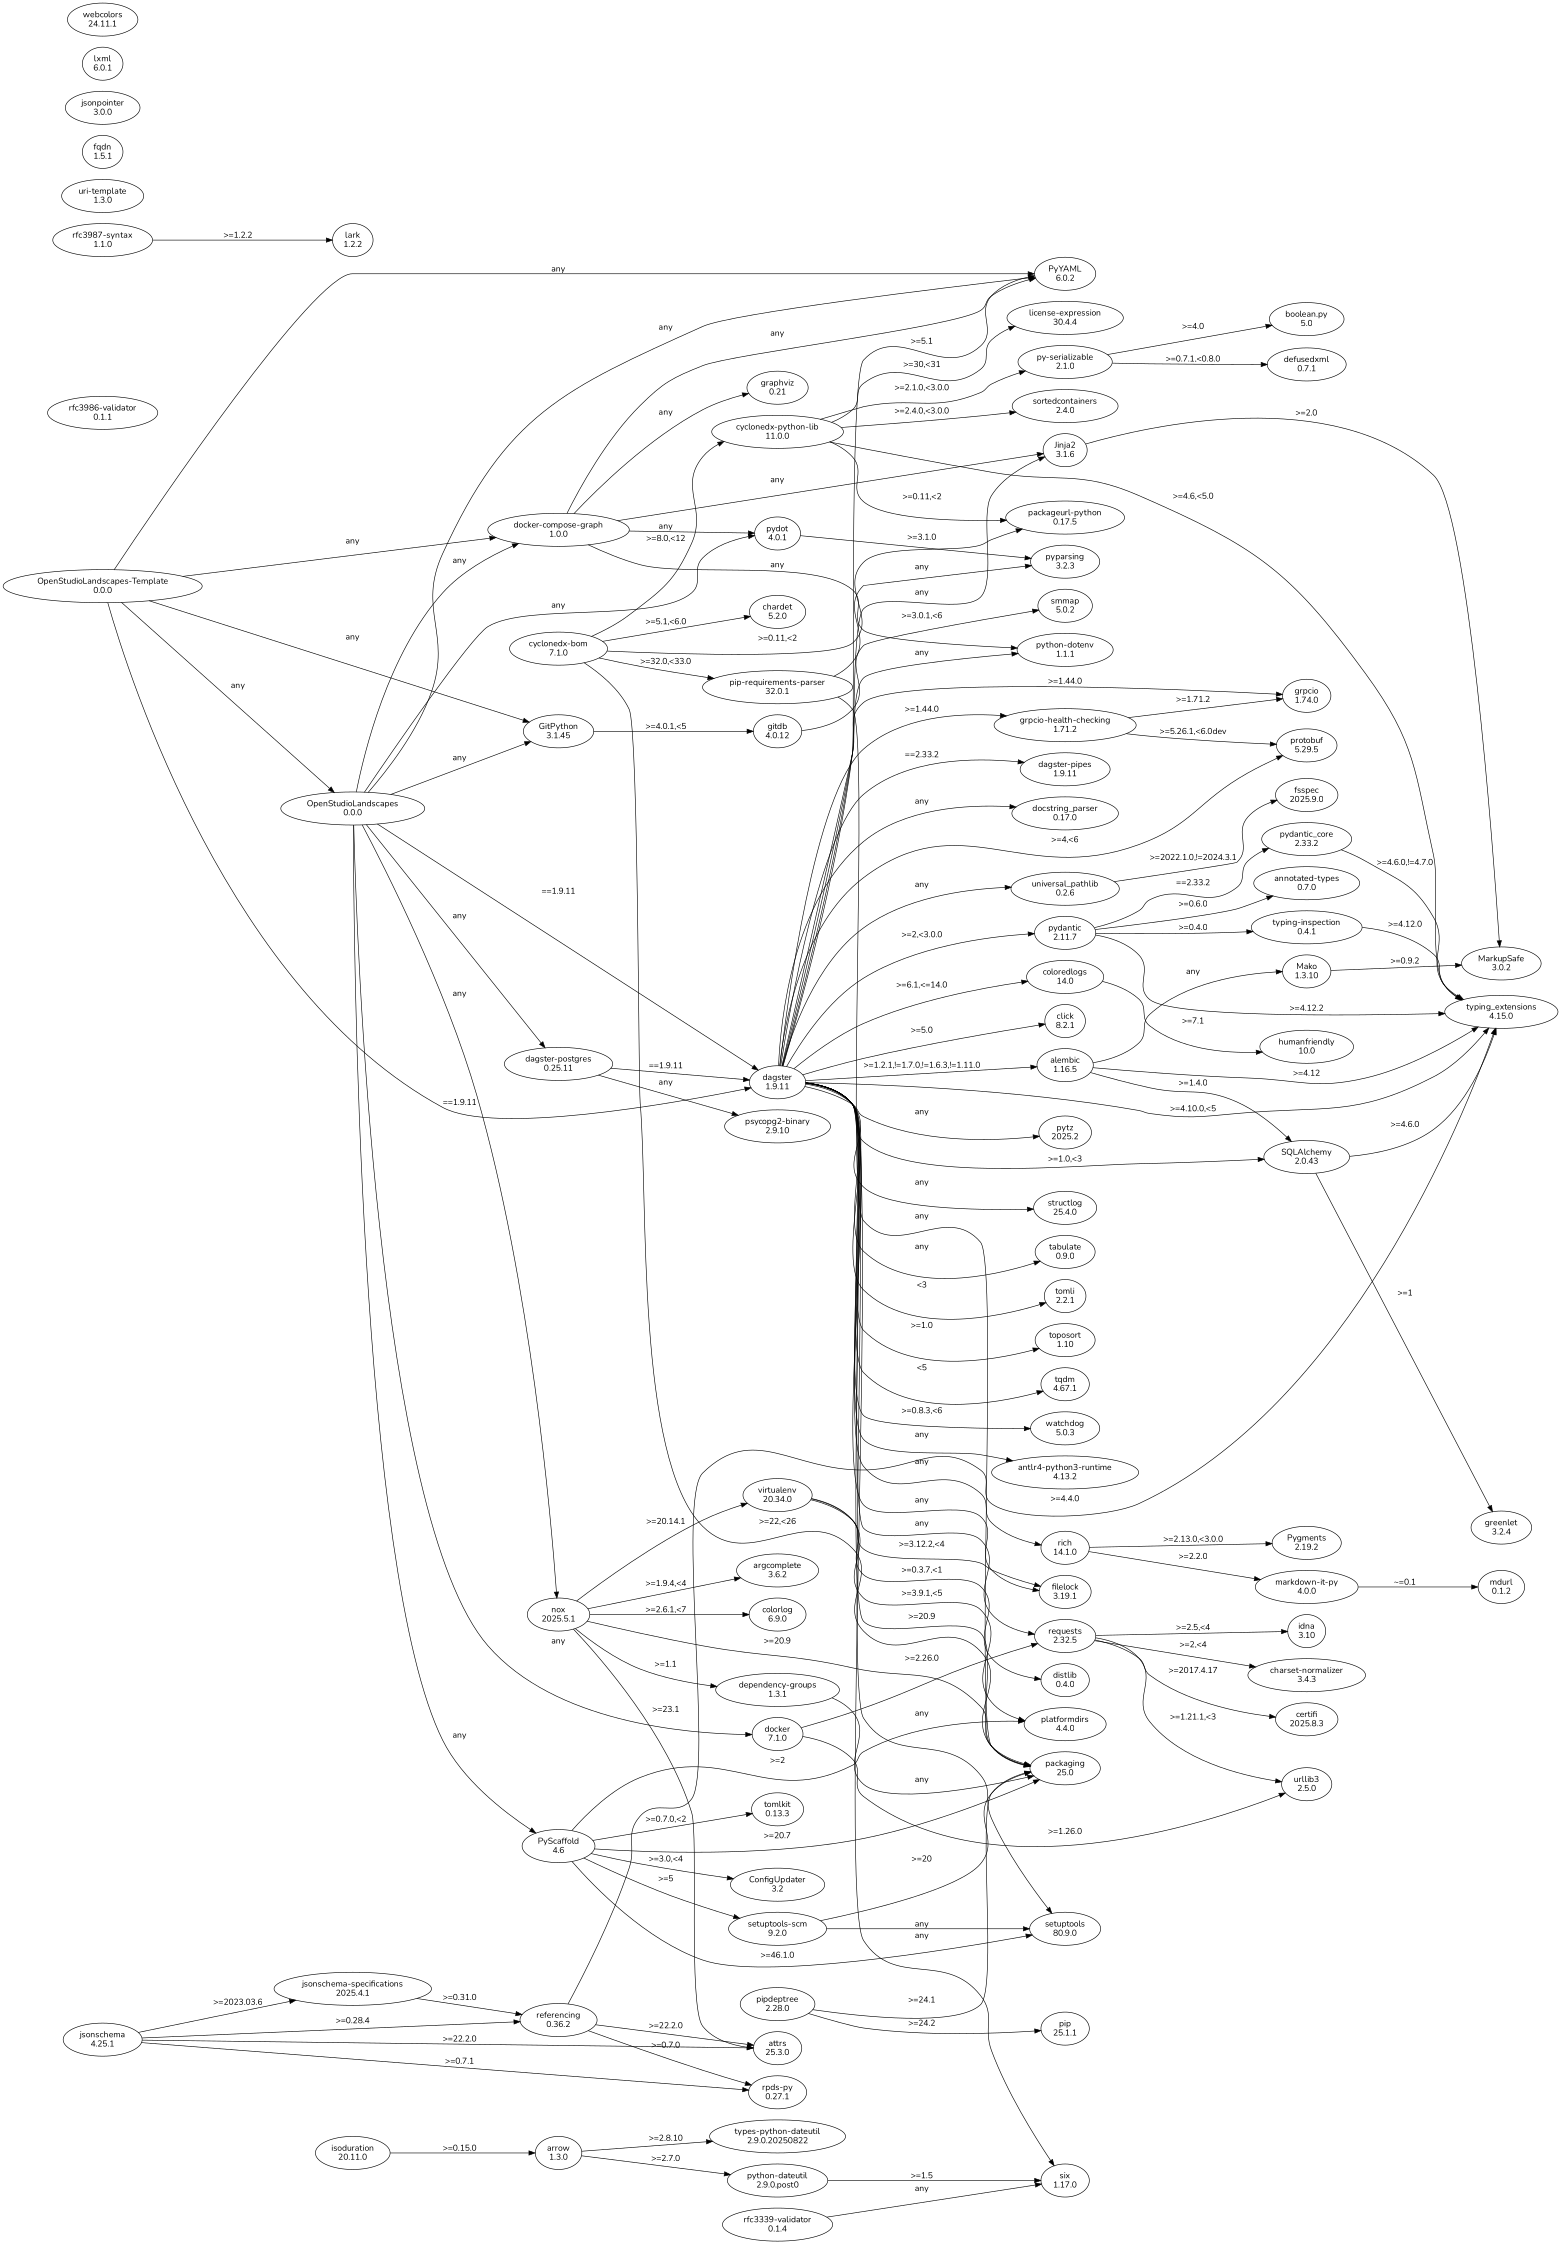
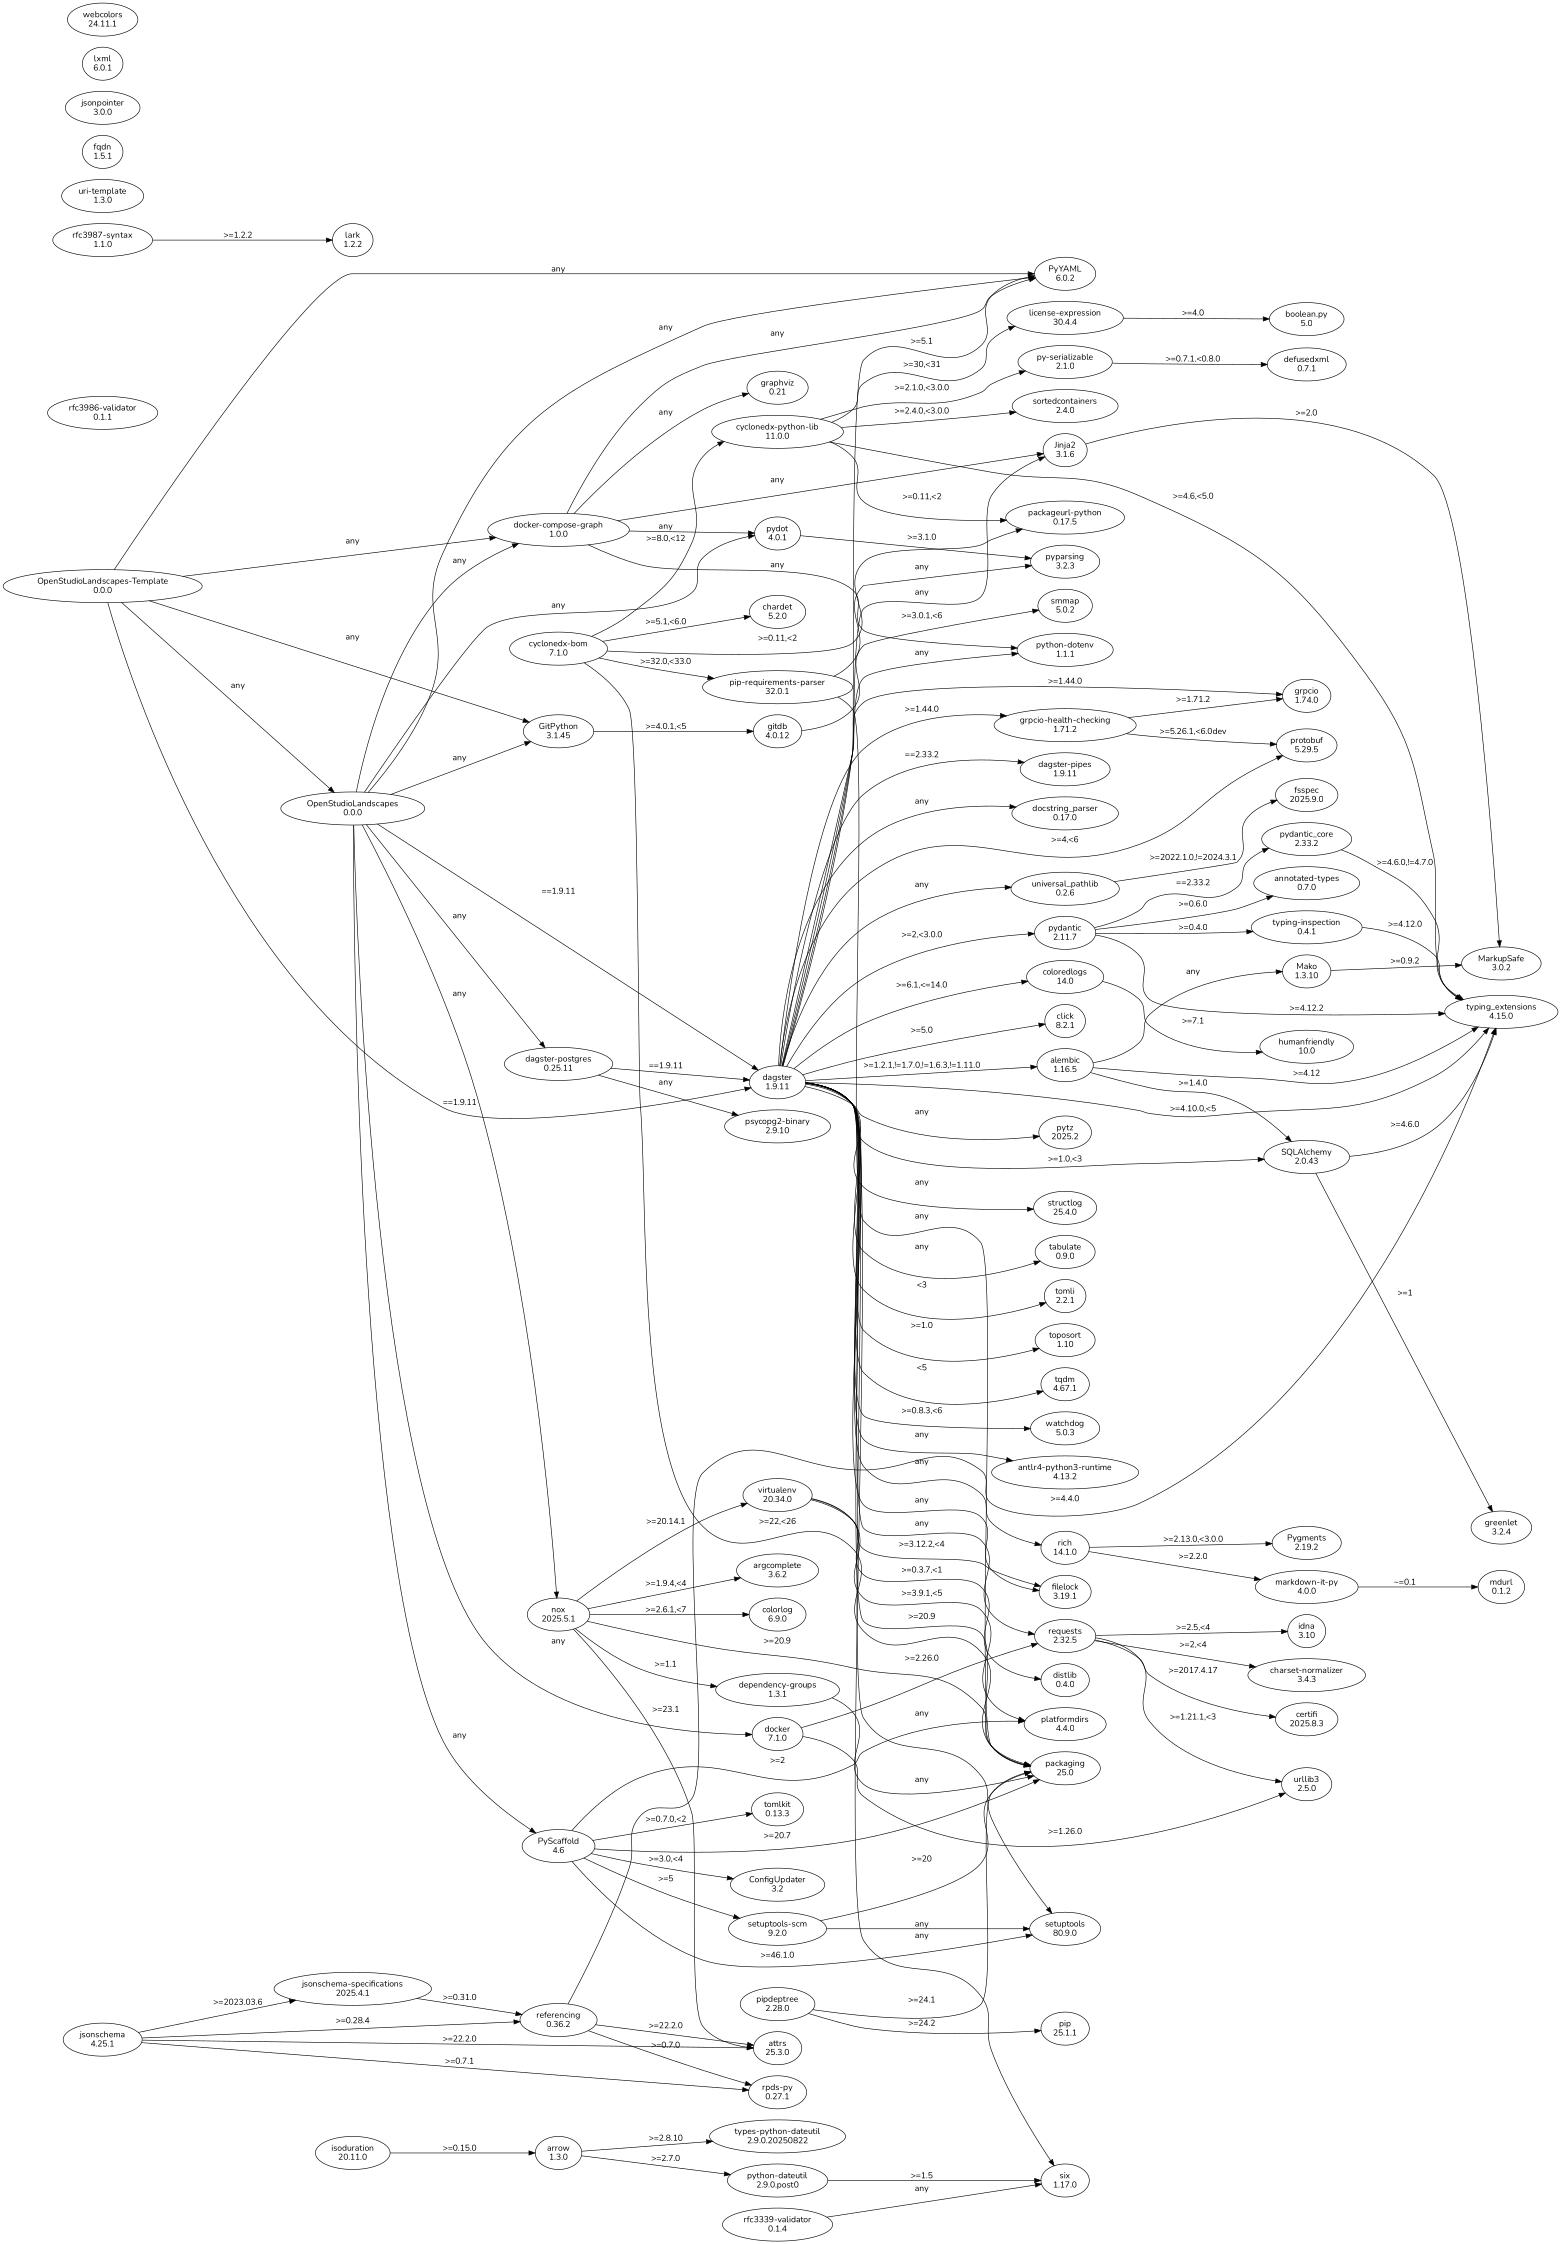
edge "py-serializable 2.1.0" -> "boolean.py 5.0": now "license-expression 30.4.4" -> "boolean.py 5.0"
